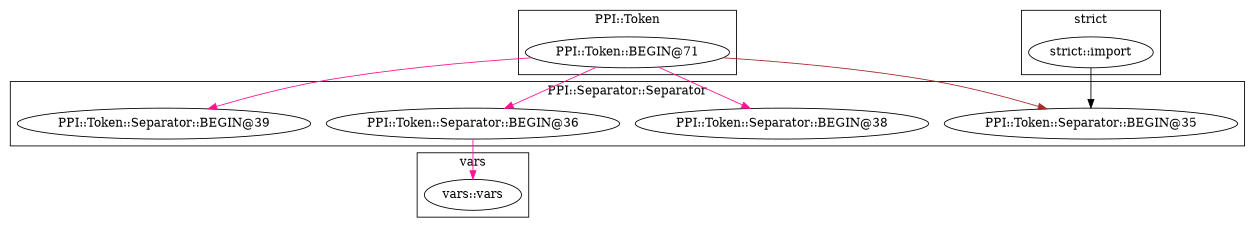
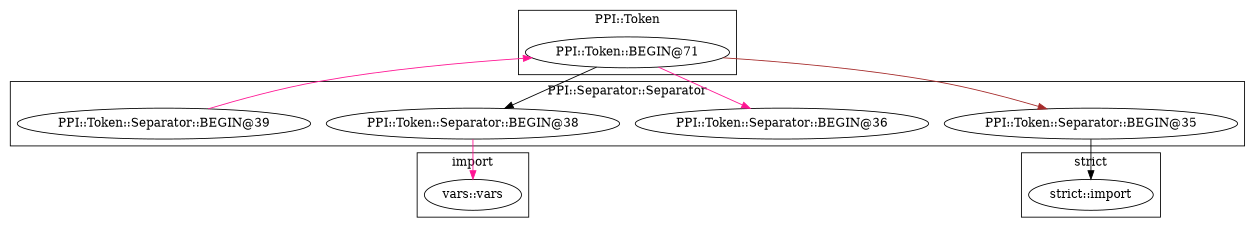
edge "PPI::Token::BEGIN@71" -> "PPI::Token::Separator::BEGIN@39": reversed
edge "PPI::Token::BEGIN@71" -> "PPI::Token::Separator::BEGIN@38": color deeppink -> black
edge "strict::import" -> "PPI::Token::Separator::BEGIN@35": reversed
edge "PPI::Token::Separator::BEGIN@36" -> "vars::vars": now "PPI::Token::Separator::BEGIN@38" -> "vars::vars"
cluster "vars": label "vars" -> "import"
